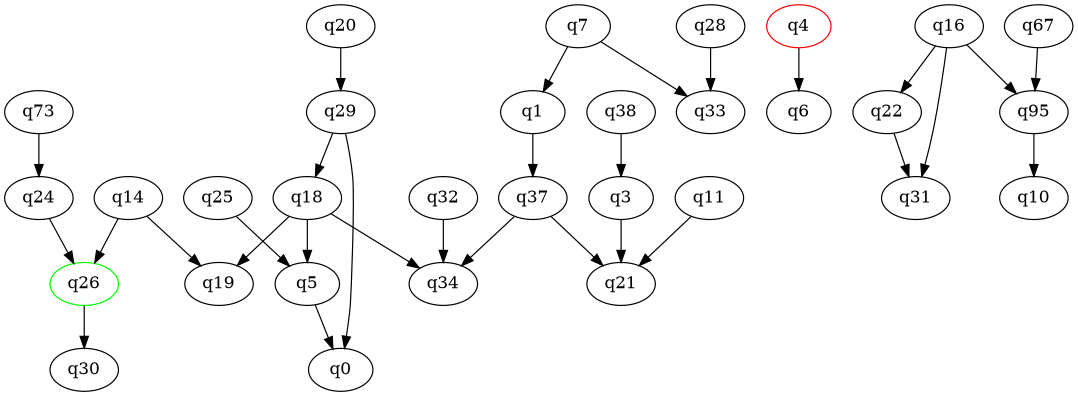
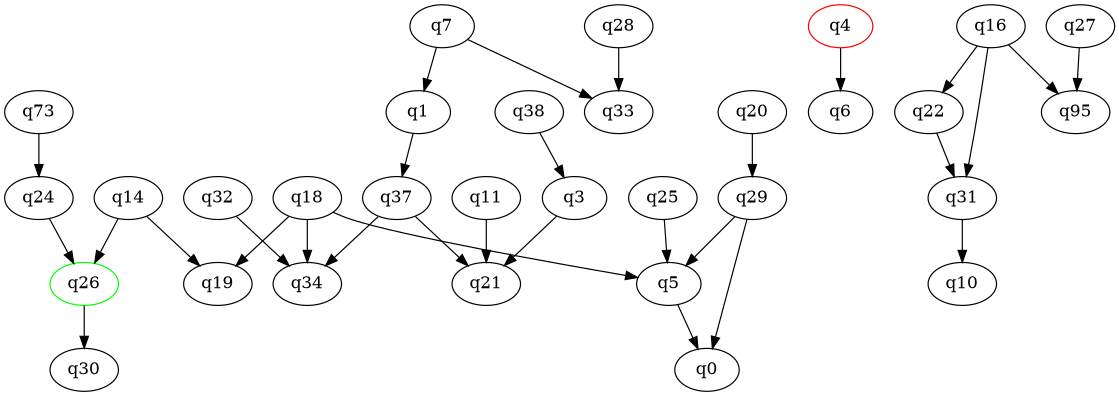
node "q67": label "q67" -> "q27"
edge "q29" -> "q18": now "q29" -> "q5"
edge "q95" -> "q10": now "q31" -> "q10"
